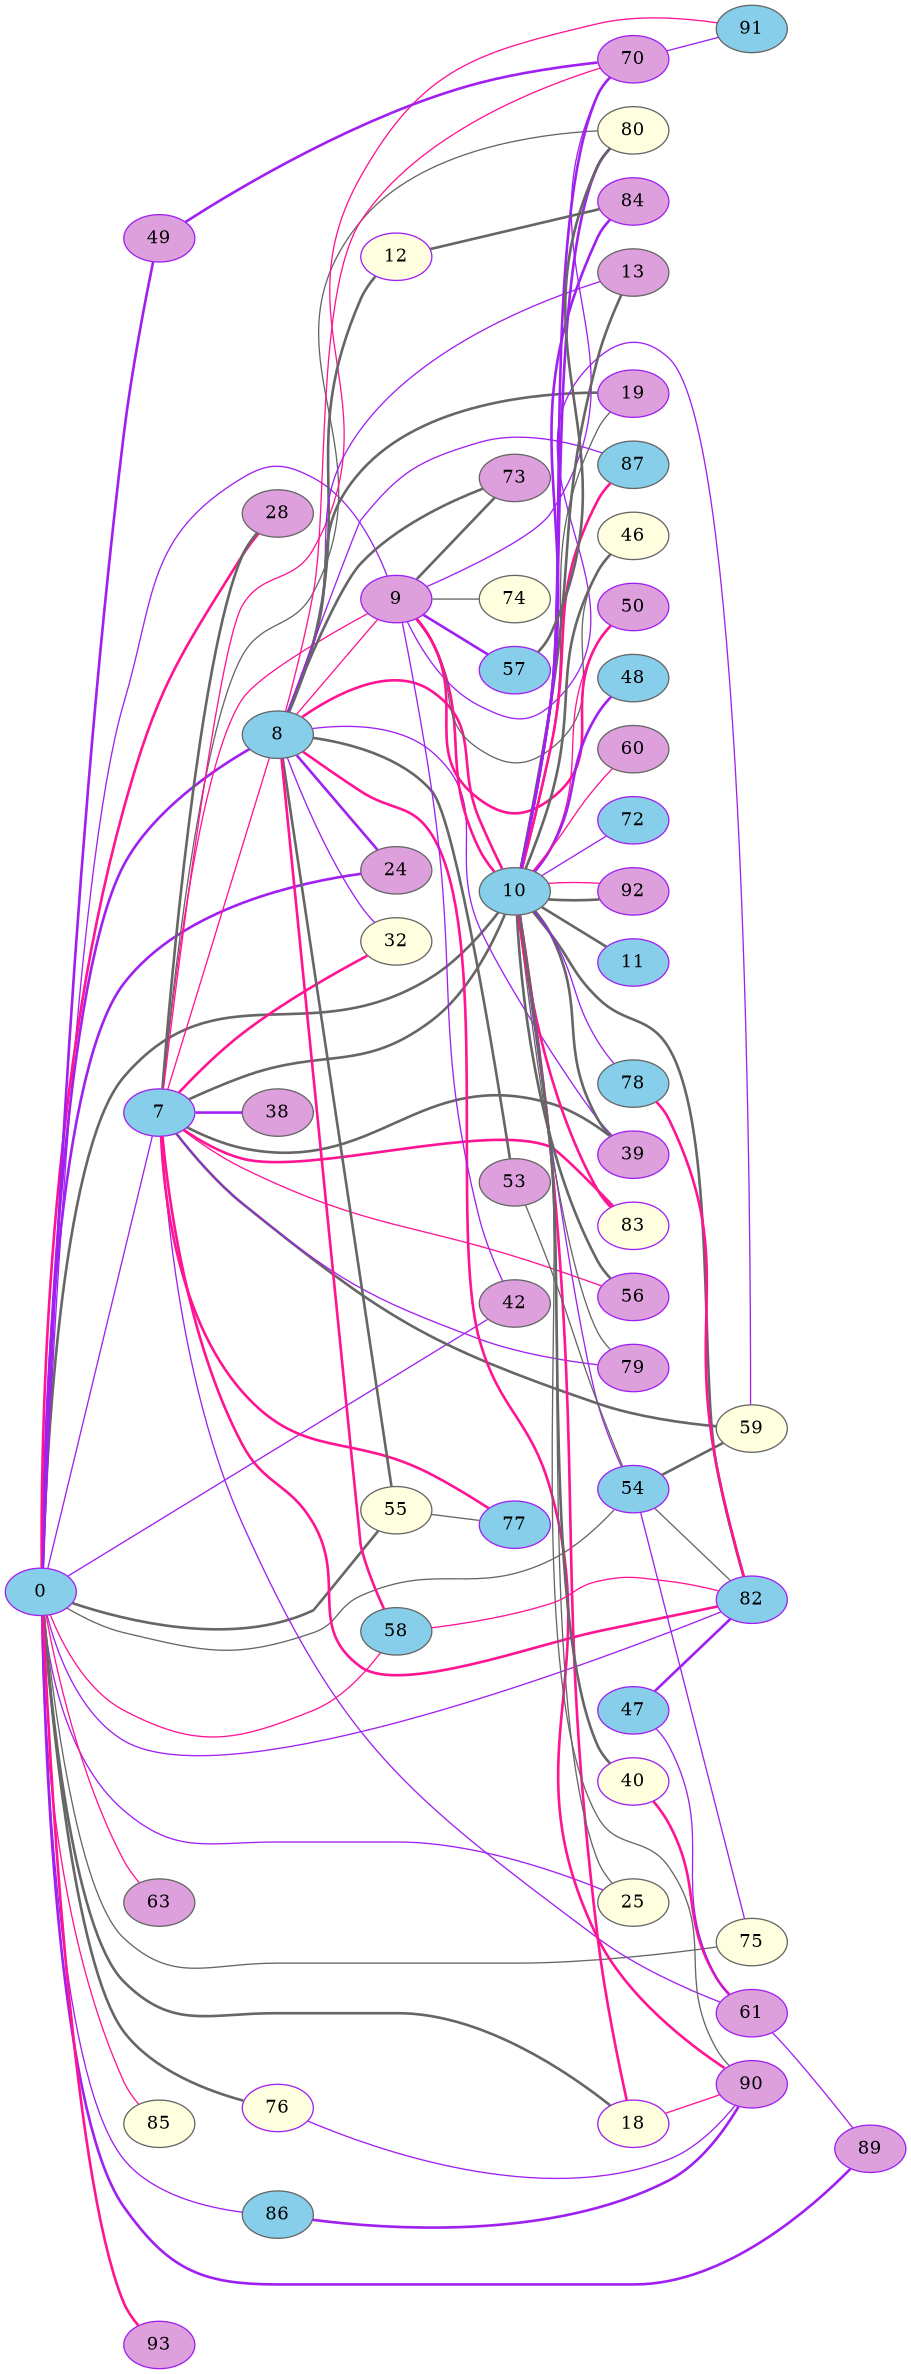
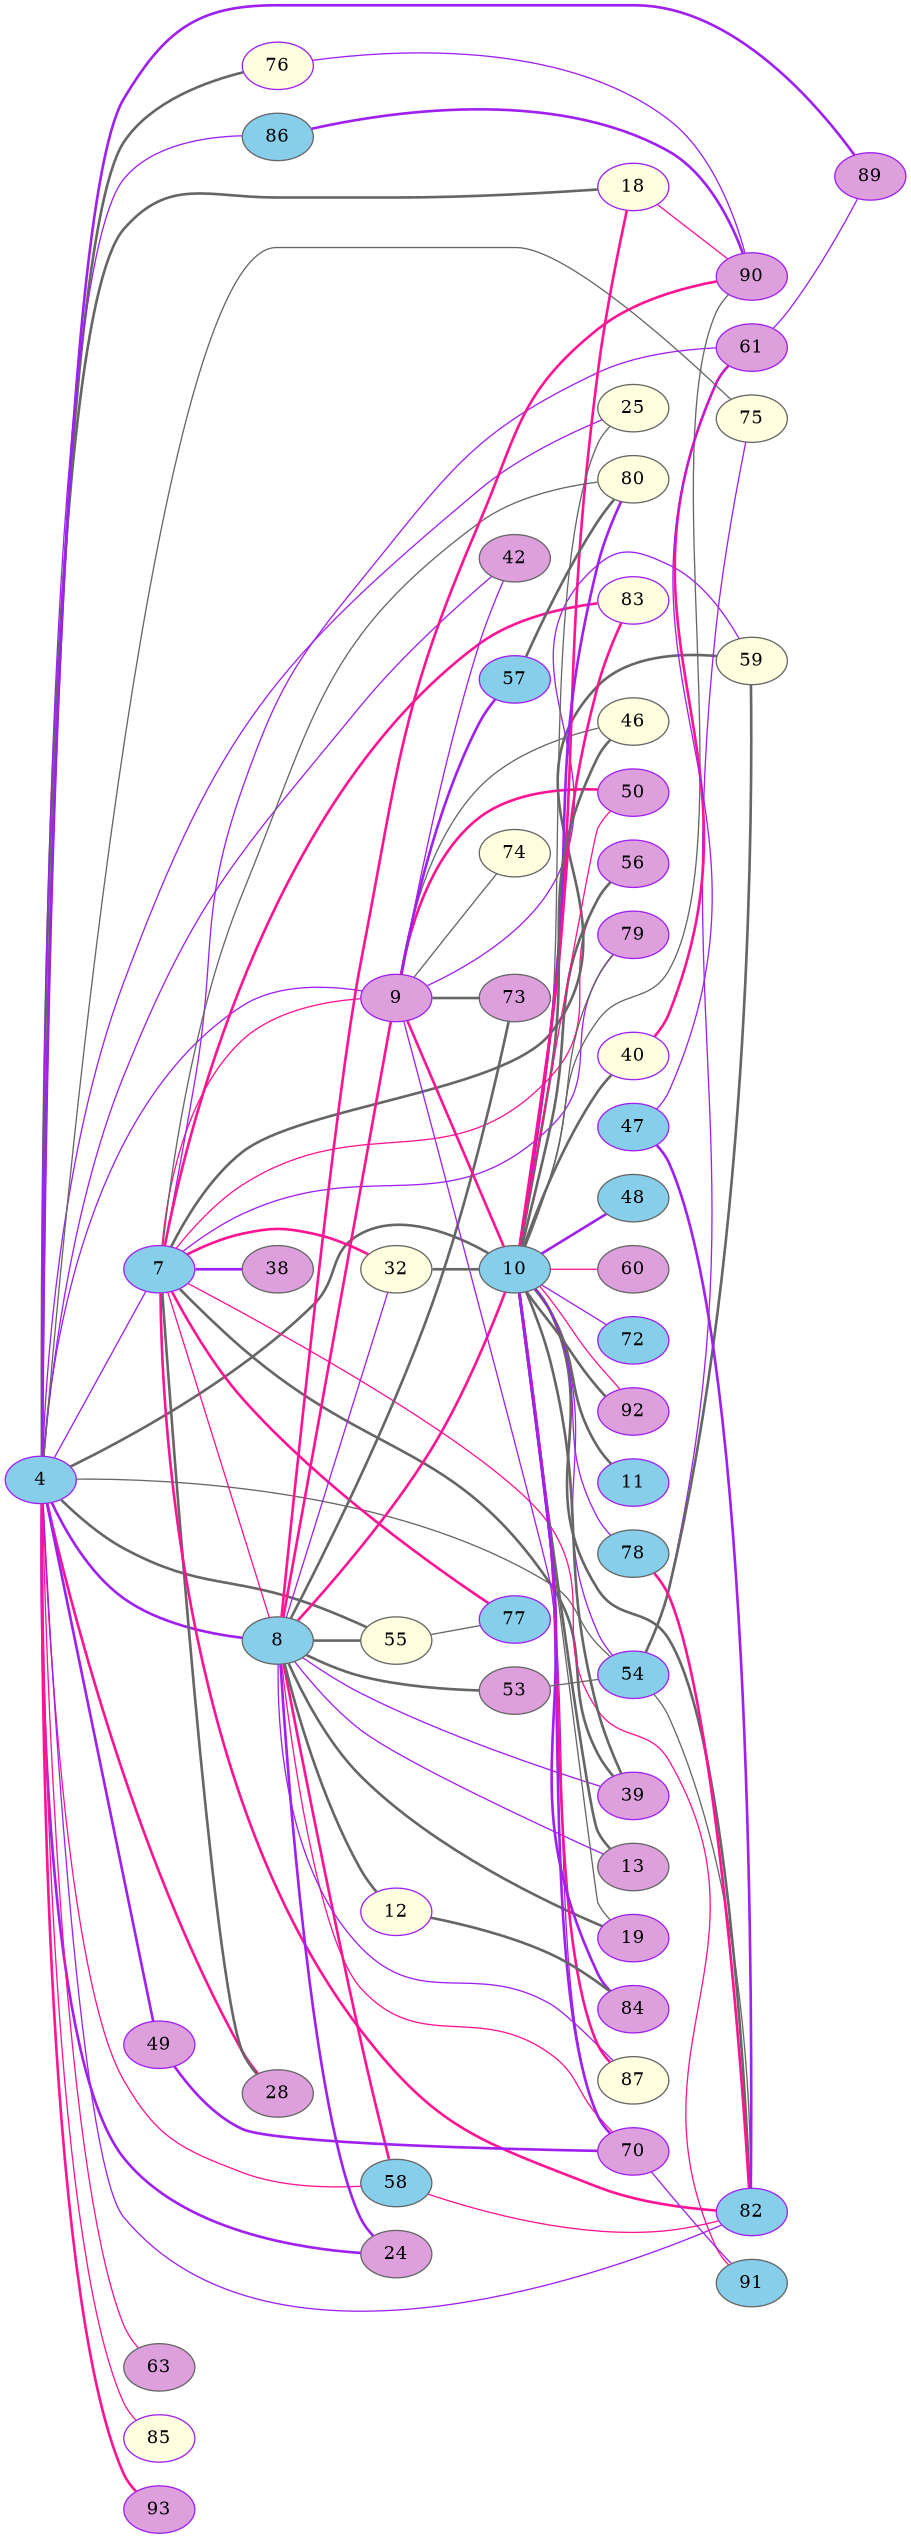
node "87": fillcolor skyblue -> lightyellow
edge "9" -- "8": style solid -> bold
edge "10" -- "7": now "10" -- "32"
node "0": label "0" -> "4"
node "85": color gray40 -> purple
